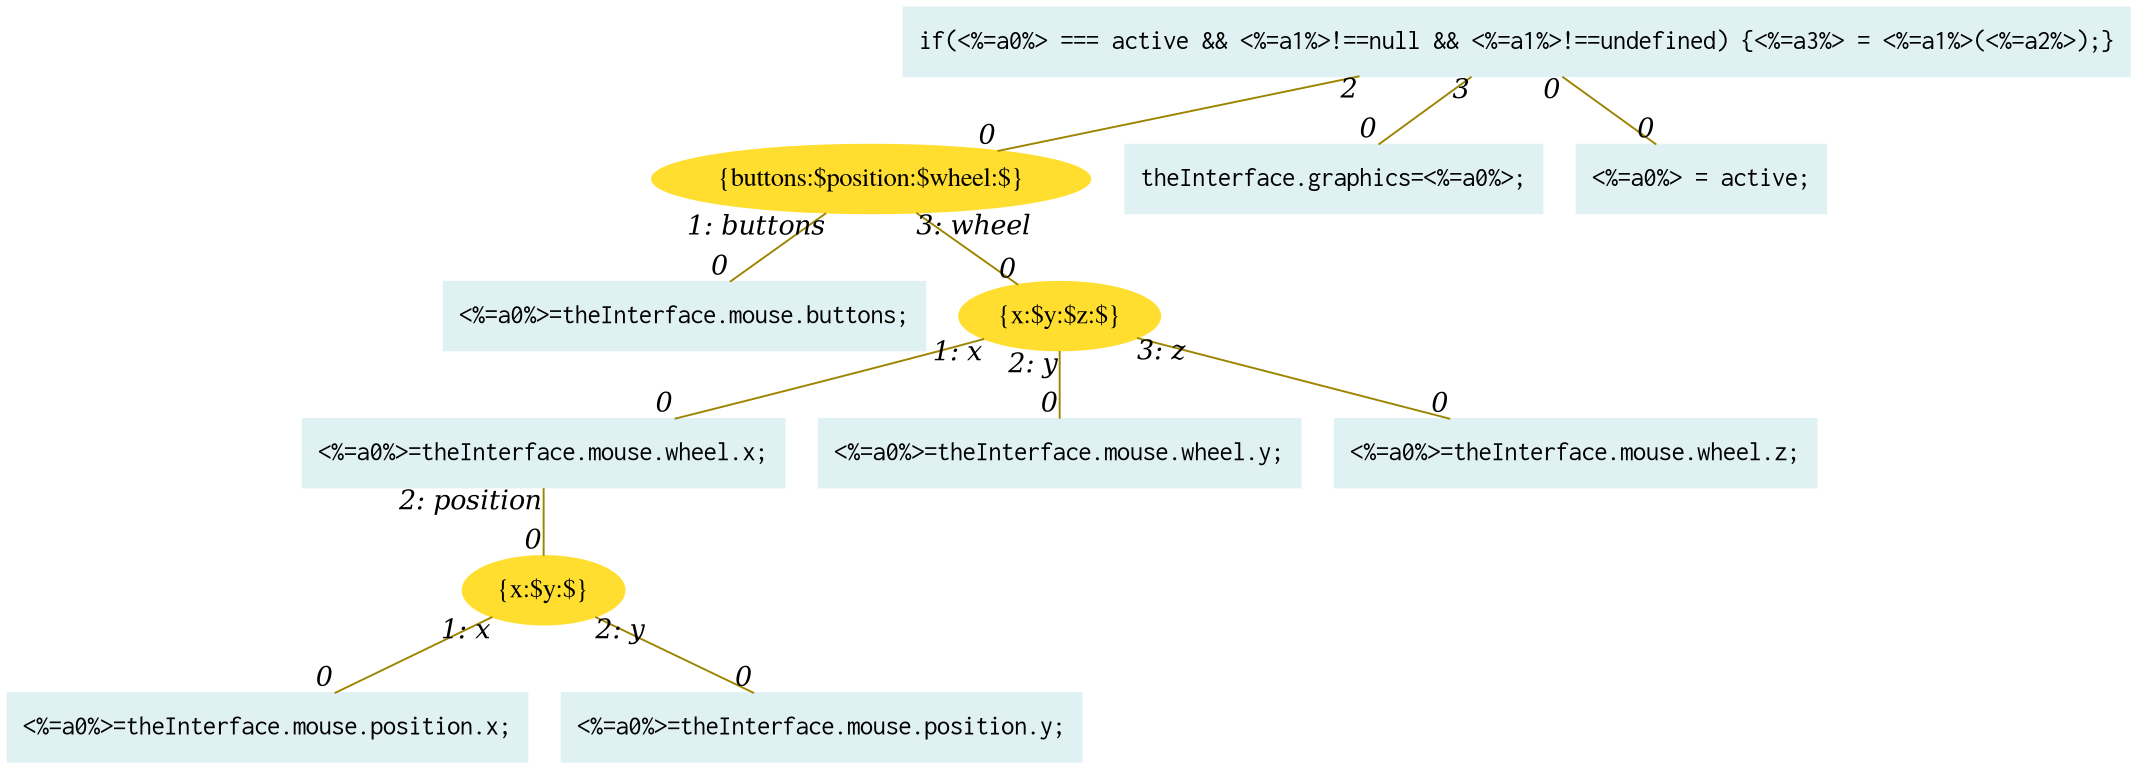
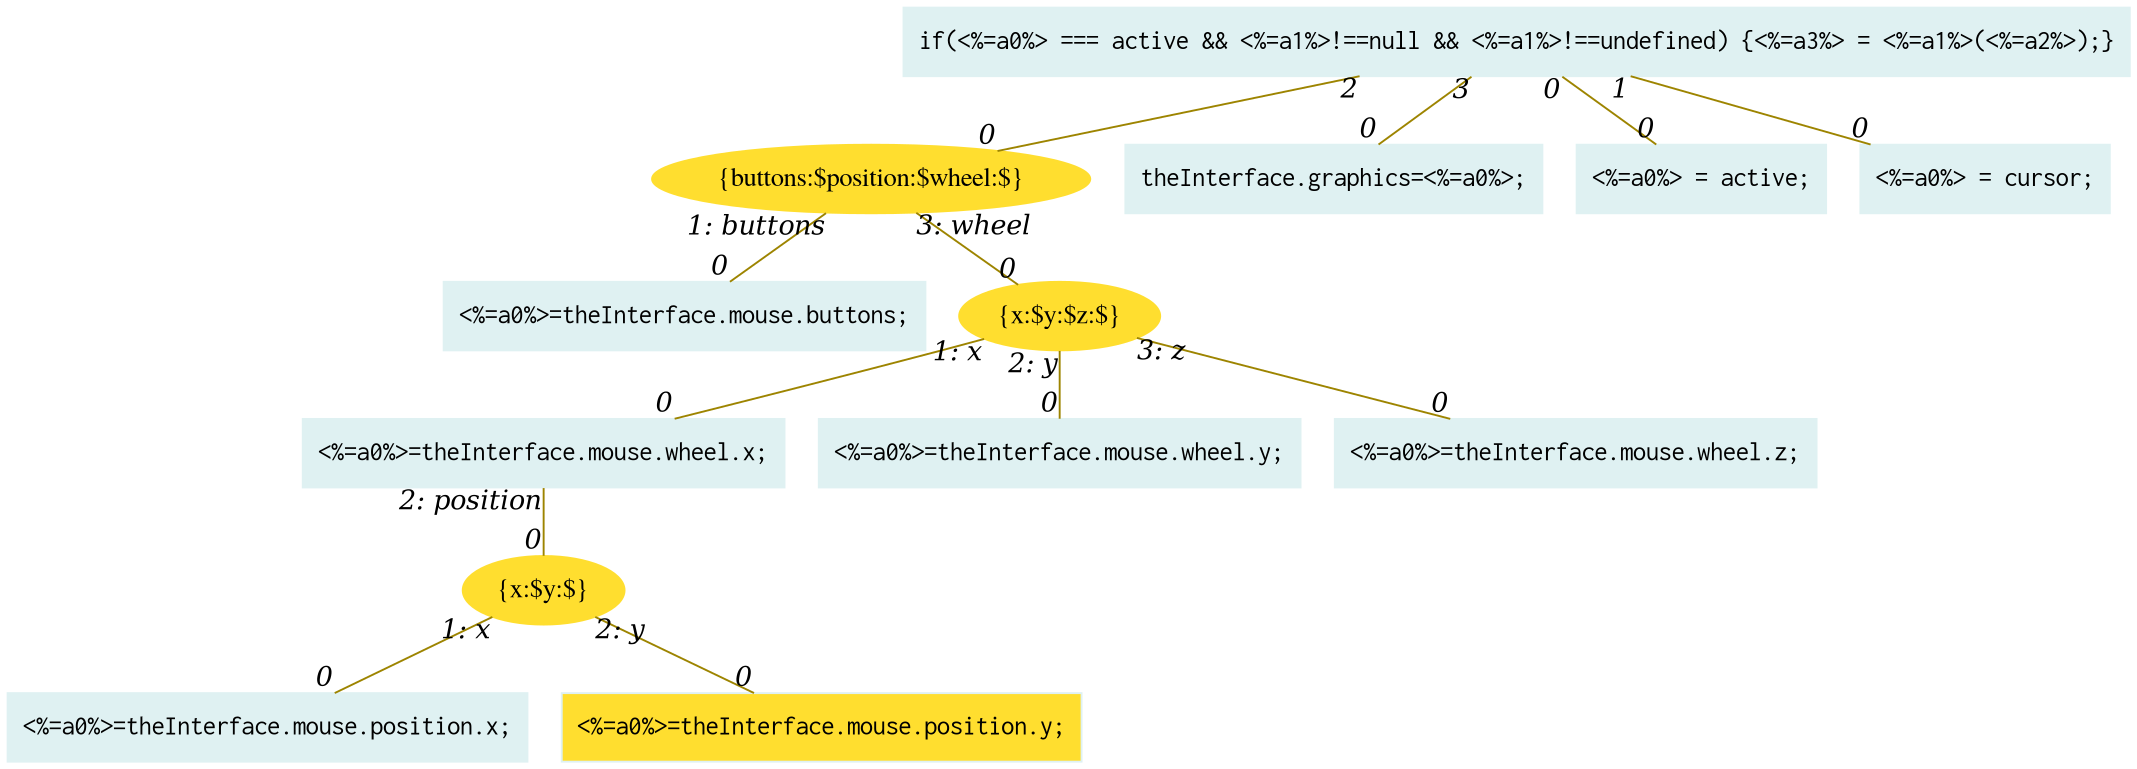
node "<%=a0%> = cursor;": added
node "<%=a0%>=theInterface.mouse.position.y;": fillcolor #dff1f2 -> #ffde2f
